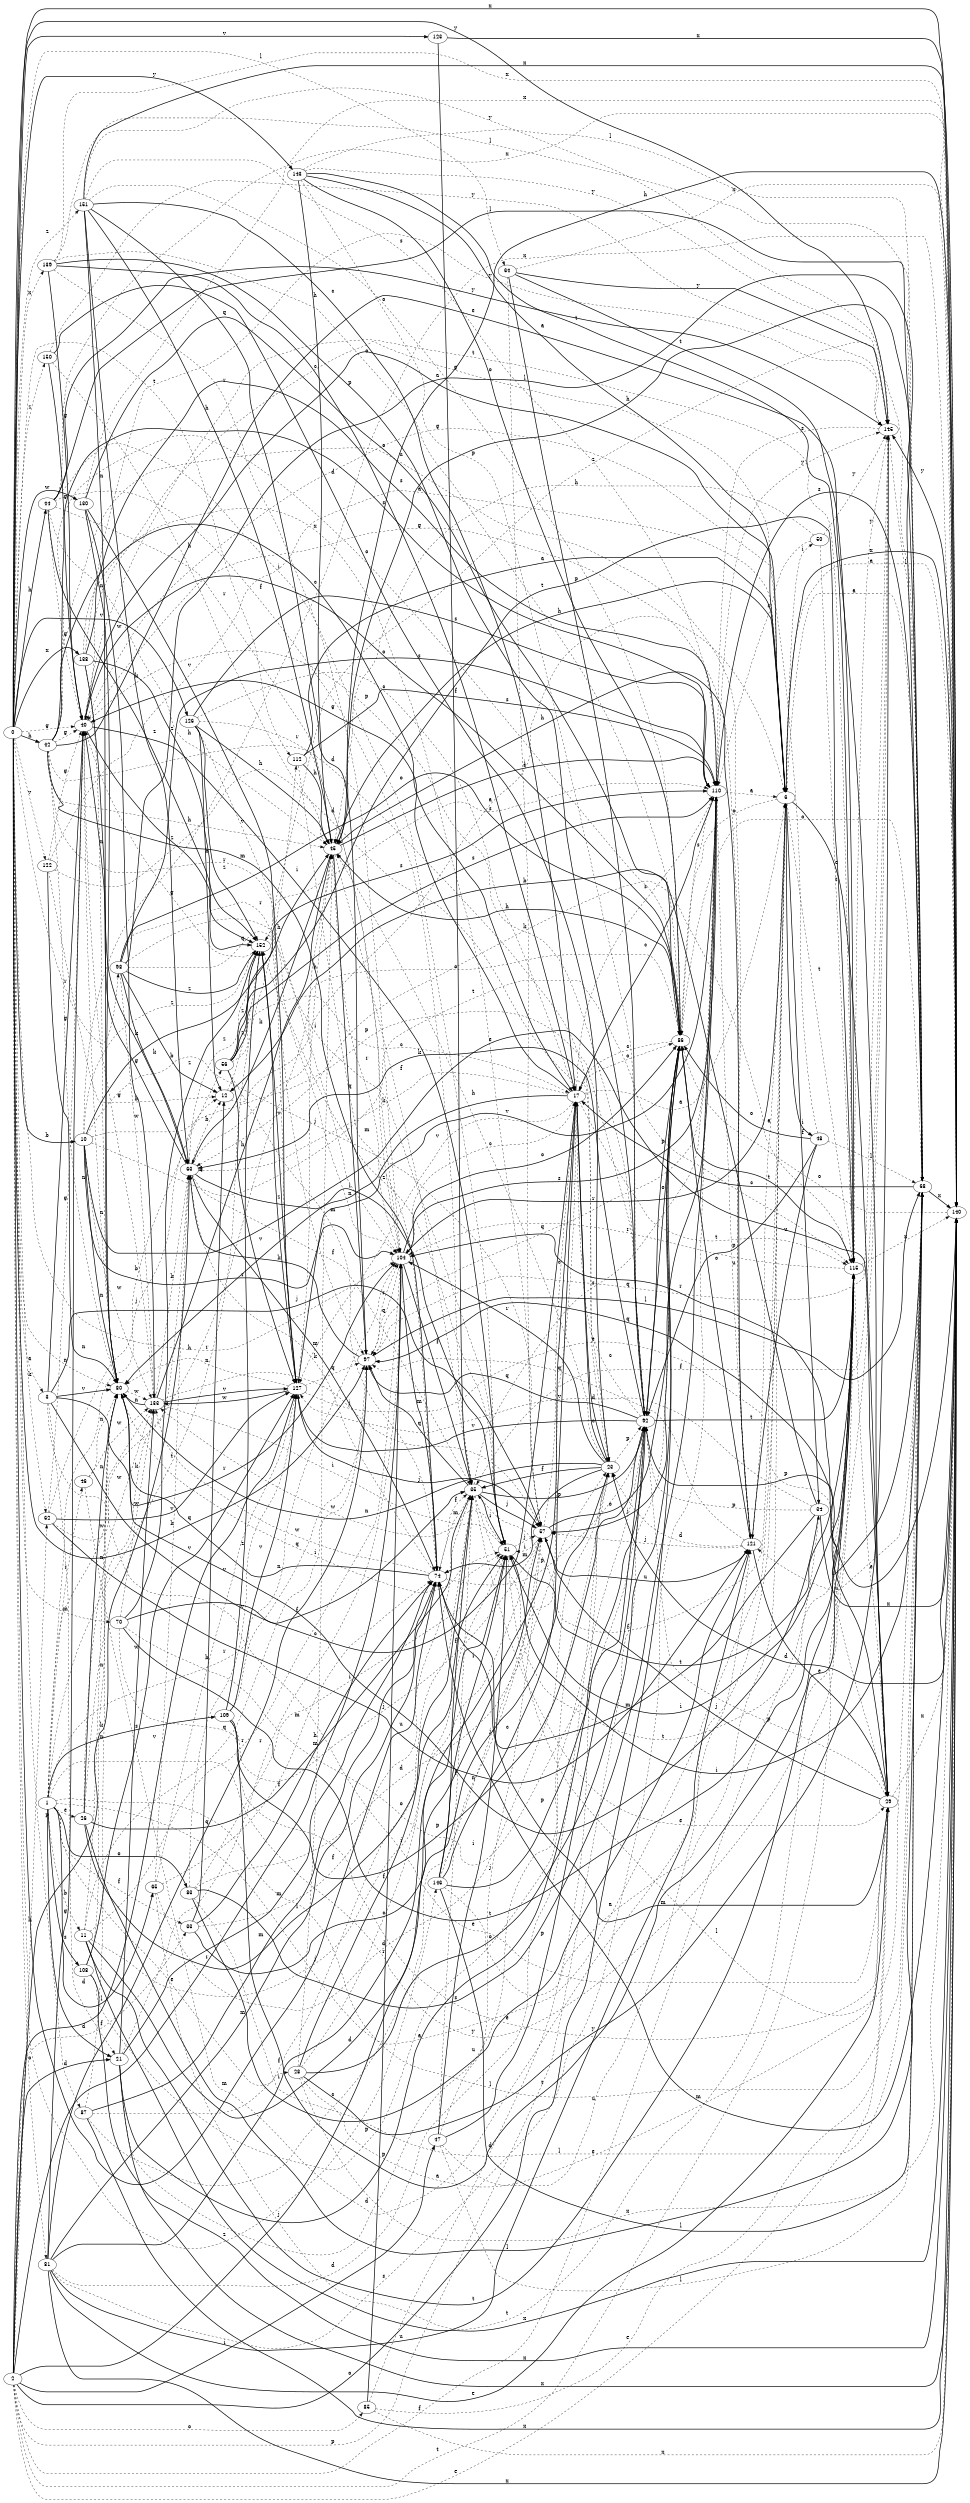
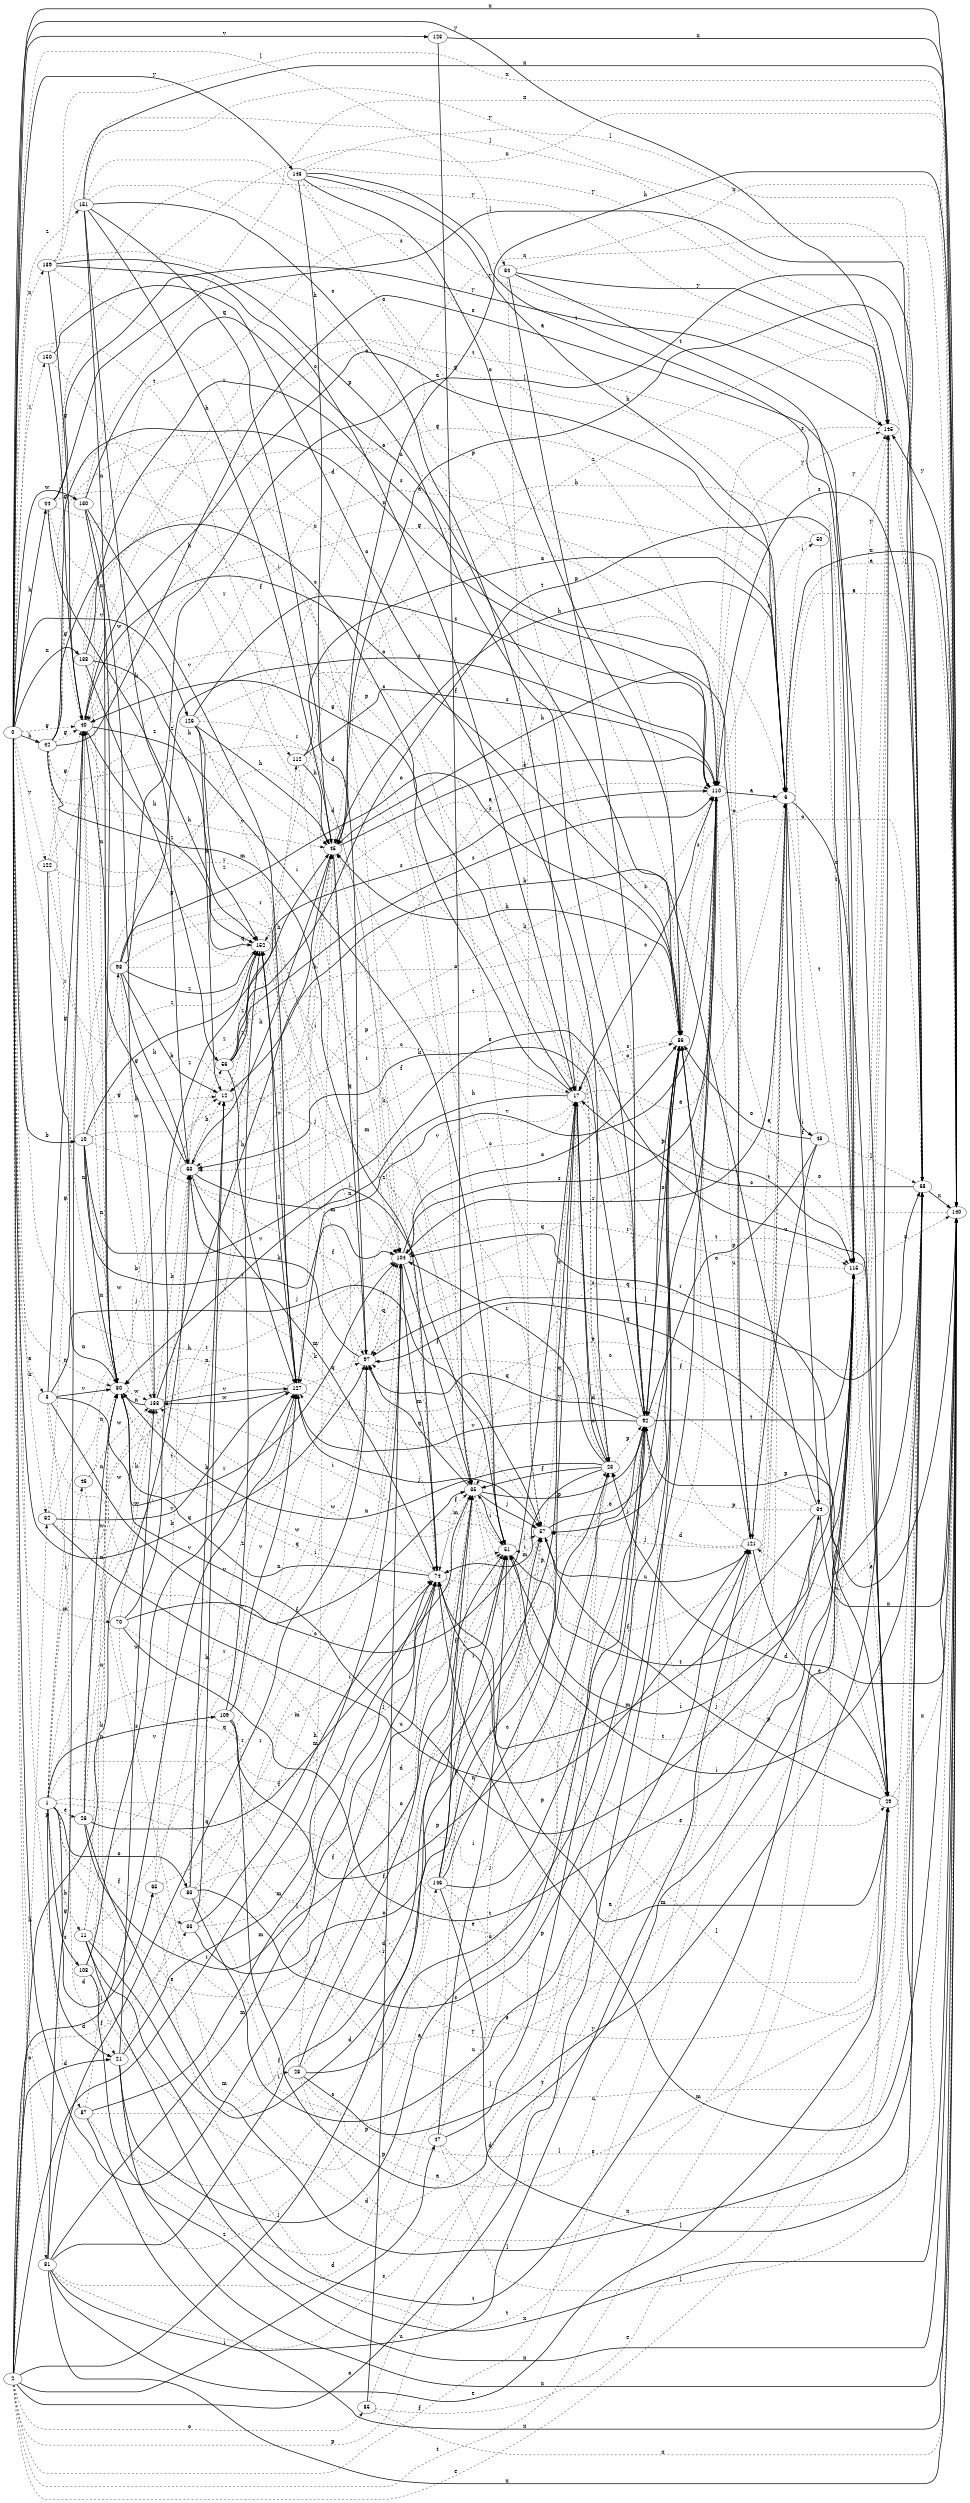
edge "110" -> "6": style dashed -> bold
edge "138" -> "63": now "138" -> "56"
edge "83" -> "12": added, label "b"
